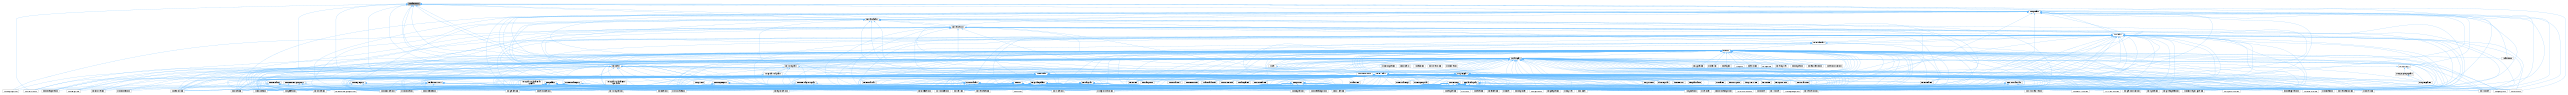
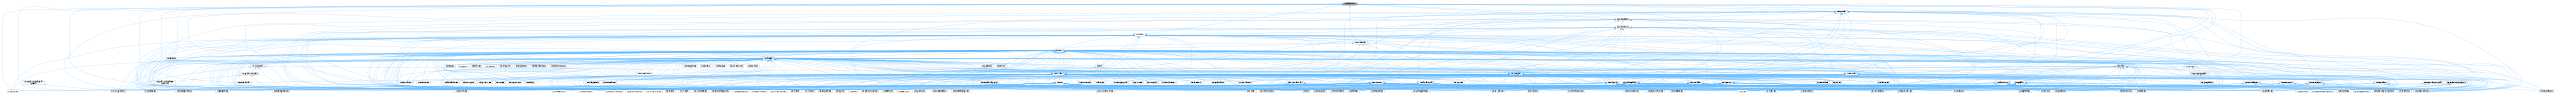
node "src/scopedtypevariant.h": added
